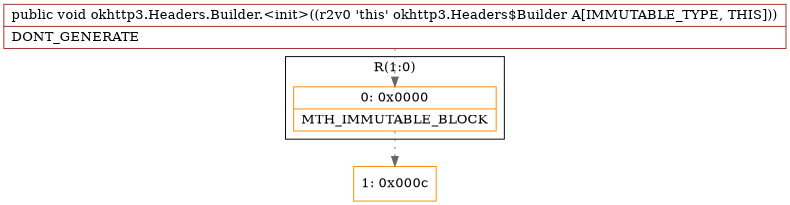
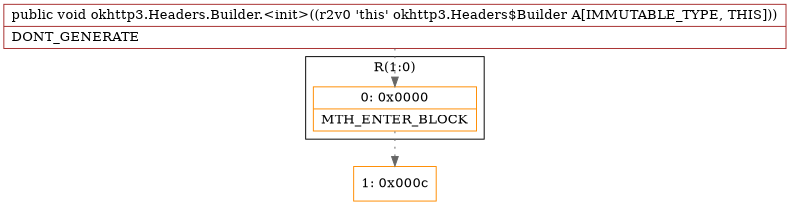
node "0: 0x0000": text "MTH_IMMUTABLE_BLOCK" -> "MTH_ENTER_BLOCK"
